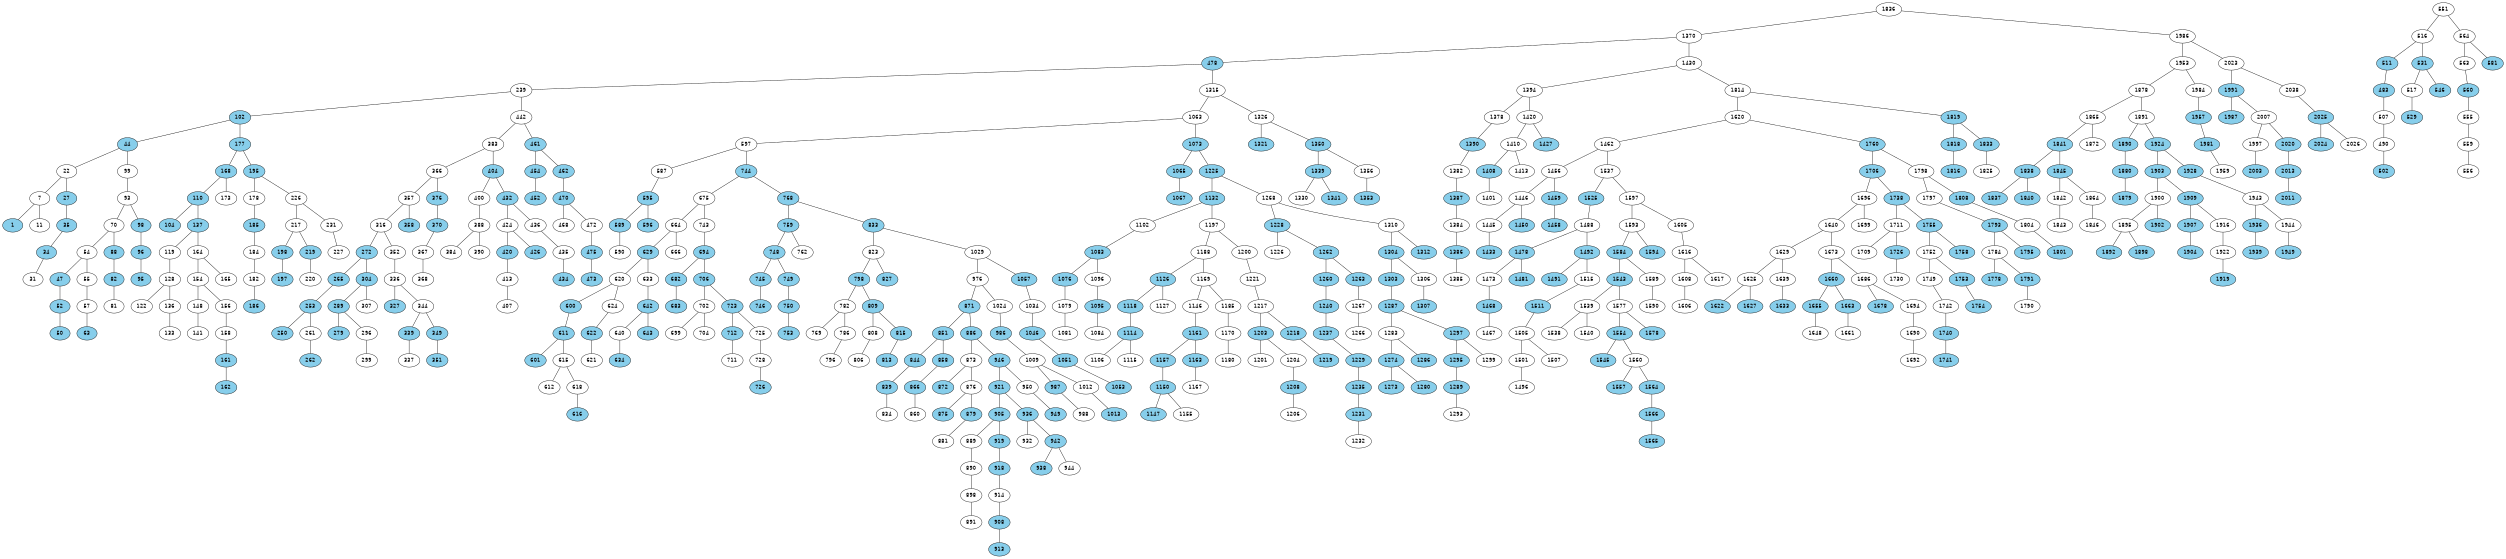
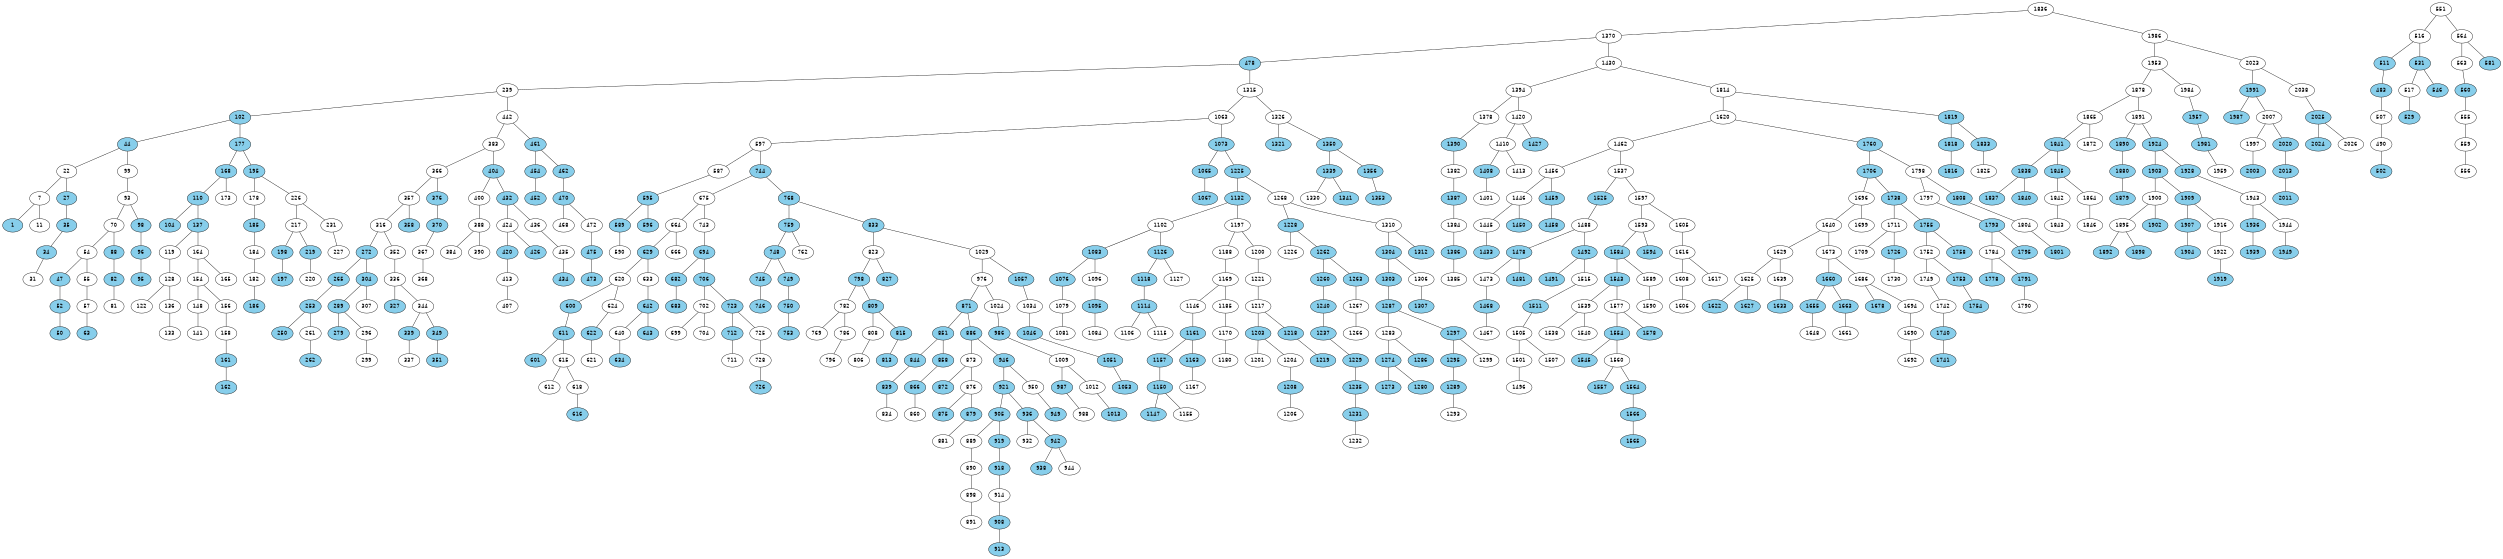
node "1356": fillcolor white -> skyblue
edge "1188" -- "1126": now "1102" -- "1126"
